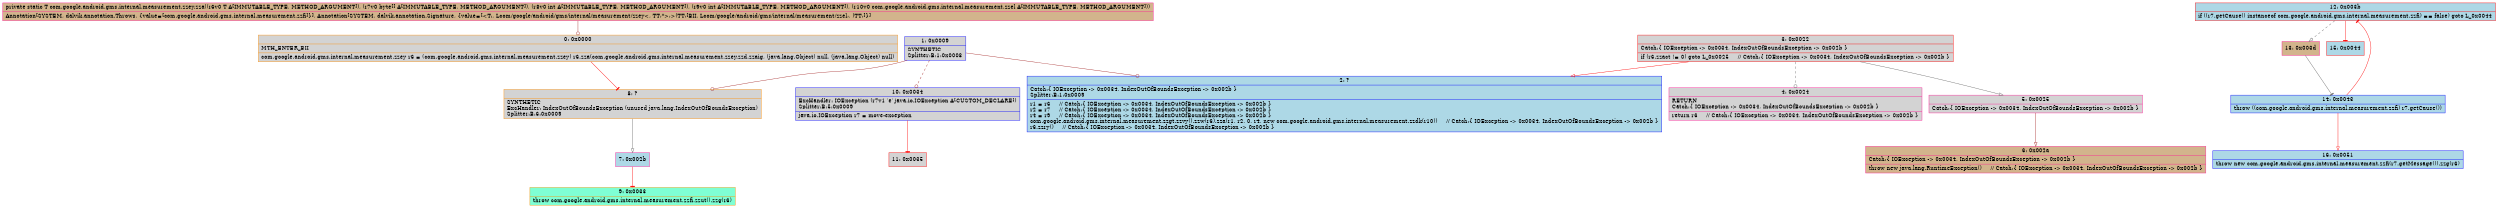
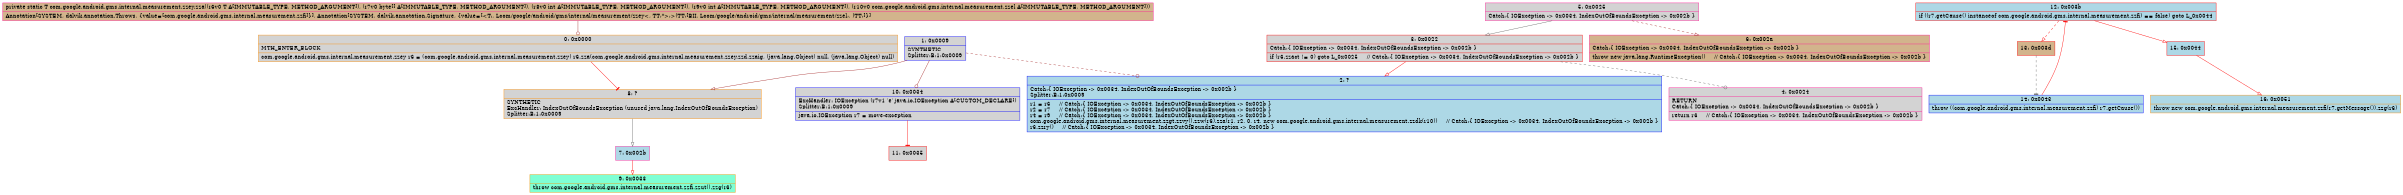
edge "12: 0x003b" -> "13: 0x003d": color gray40 -> red
edge "12: 0x003b" -> "15: 0x0044": arrowhead tee -> onormal
node "0: 0x0000": text "MTH_ENTER_BII" -> "MTH_ENTER_BLOCK"
node "13: 0x003d": color deeppink -> red
node "1: 0x0009": text "Splitter:B:1:0x0008" -> "Splitter:B:1:0x0009"
edge "1: 0x0009" -> "2: ?": style solid -> dashed
edge "1: 0x0009" -> "10: 0x0034": style dashed -> solid
edge "1: 0x0009" -> "8: ?": arrowhead odot -> onormal
edge "13: 0x003d" -> "14: 0x0043": style solid -> dashed
edge "3: 0x0022" -> "5: 0x0025": reversed
node "10: 0x0034": text "Splitter:B:5:0x0009" -> "Splitter:B:1:0x0009"
node "8: ?": text "Splitter:B:6:0x0009" -> "Splitter:B:1:0x0009"
edge "5: 0x0025" -> "6: 0x002a": style solid -> dashed
edge "14: 0x0043" -> "16: 0x0051": now "15: 0x0044" -> "16: 0x0051"
node "16: 0x0051": color blue -> darkorange
edge "7: 0x002b" -> "9: 0x0033": arrowhead tee -> onormal
